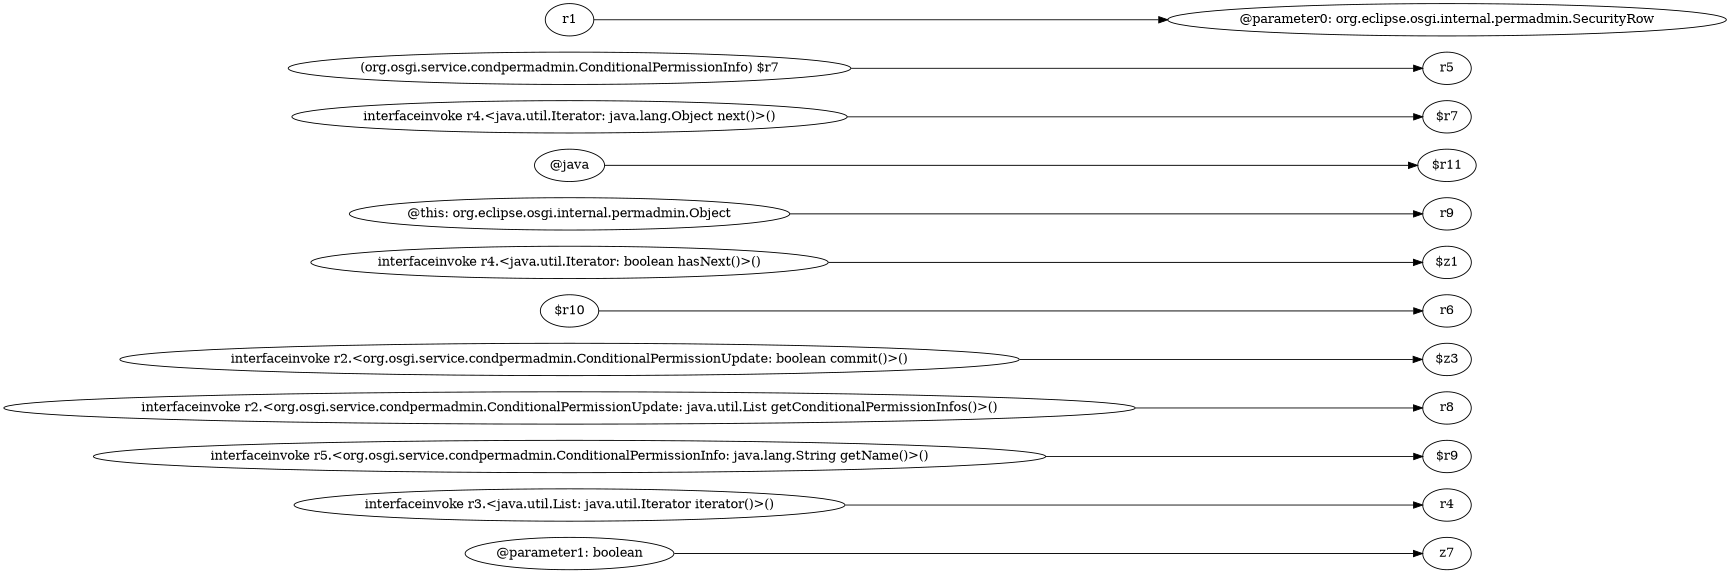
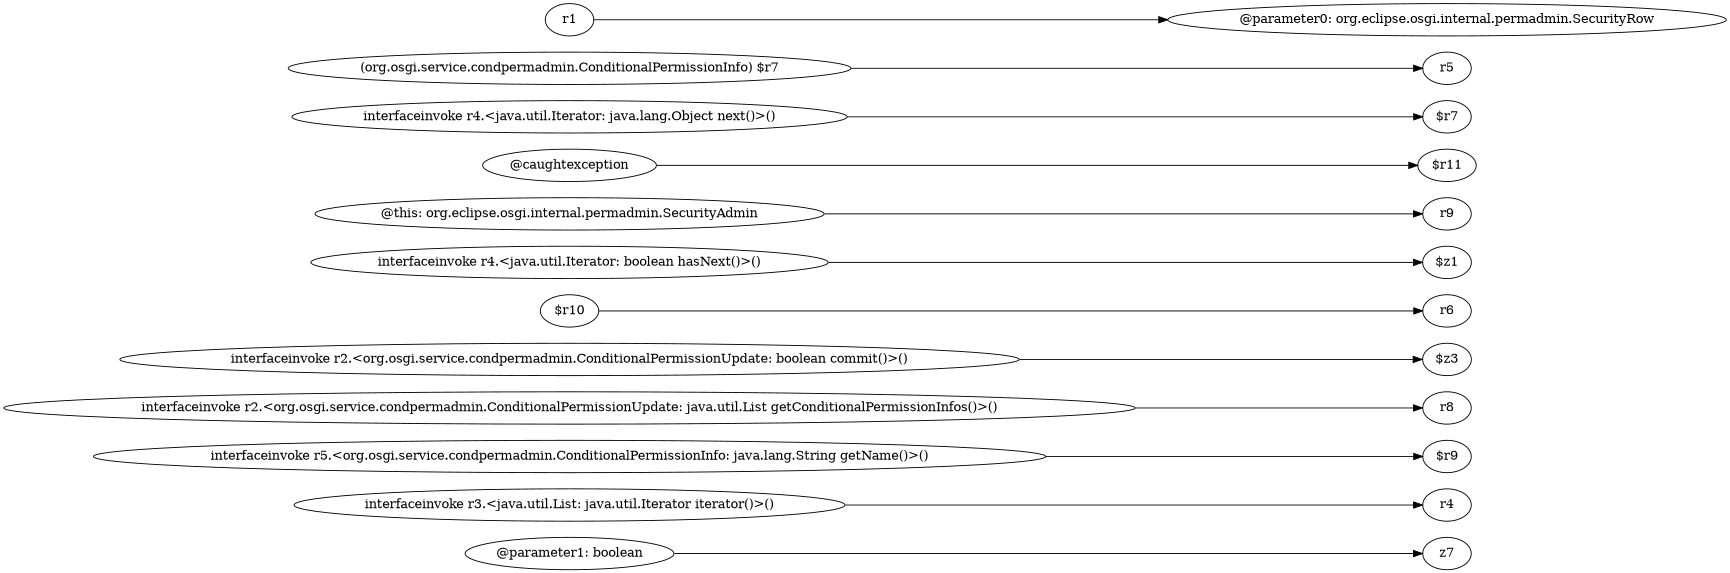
node "@java": label "@java" -> "@caughtexception"
node "@this: org.eclipse.osgi.internal.permadmin.Object": label "@this: org.eclipse.osgi.internal.permadmin.Object" -> "@this: org.eclipse.osgi.internal.permadmin.SecurityAdmin"
